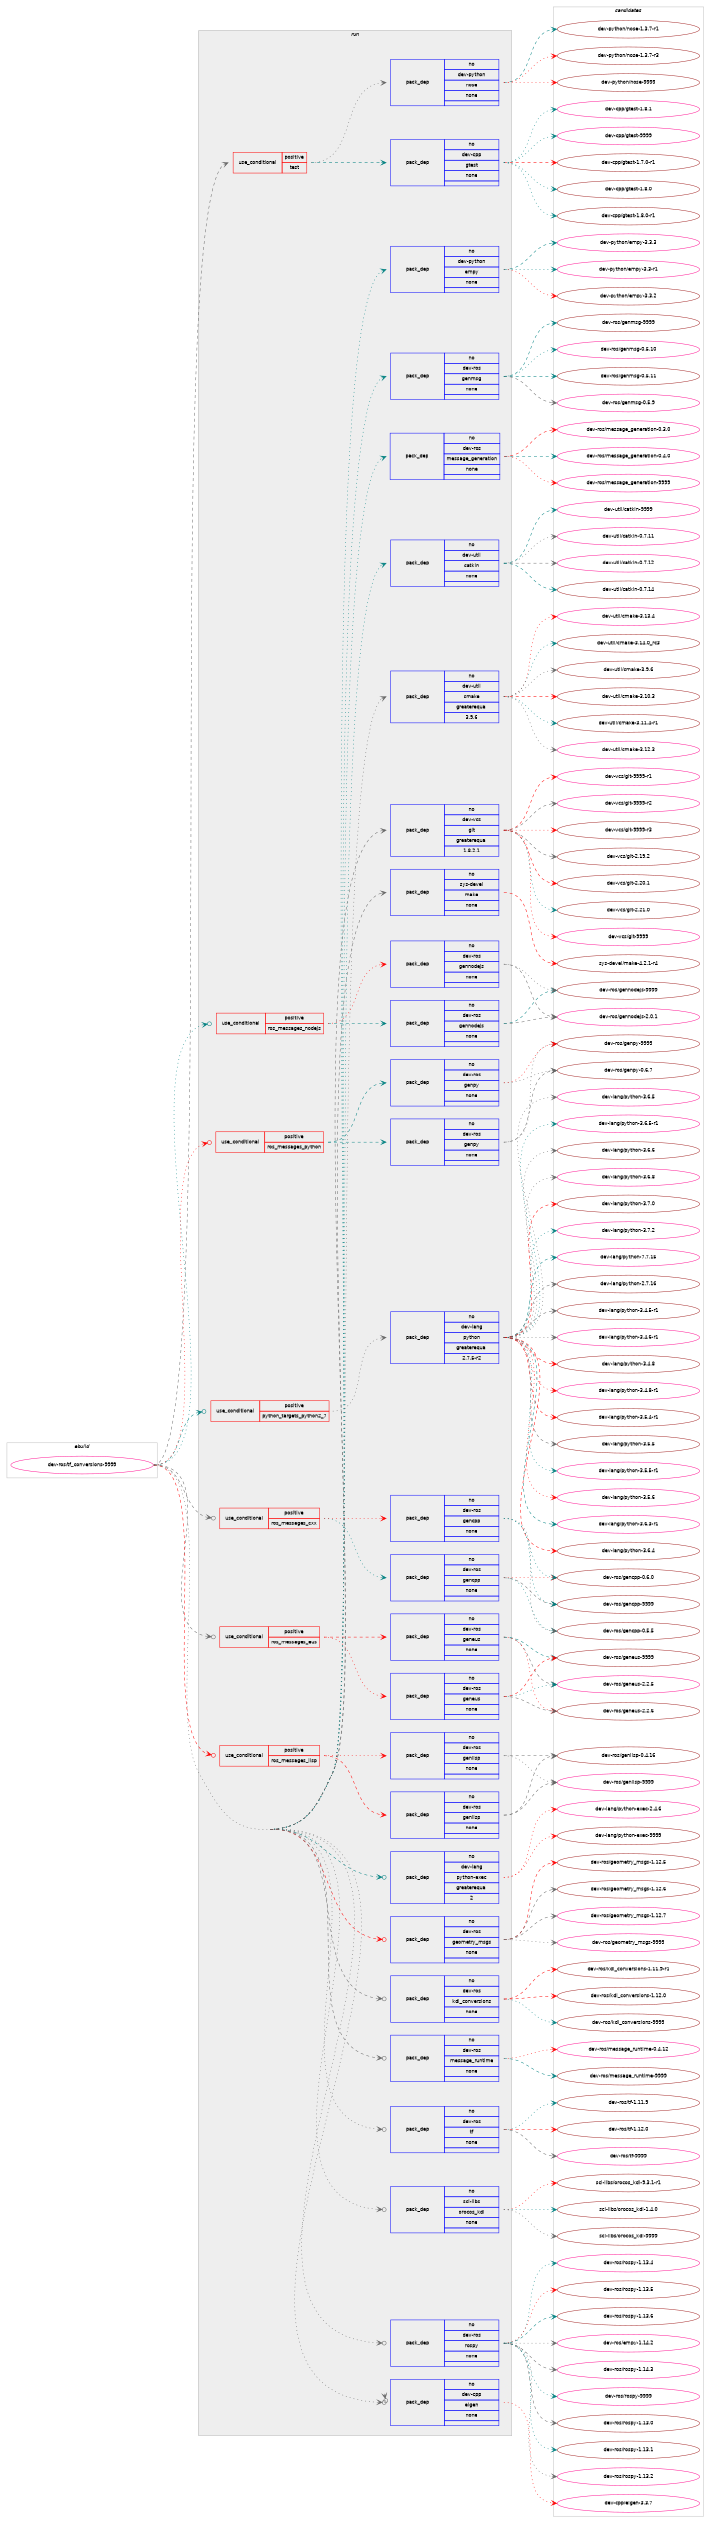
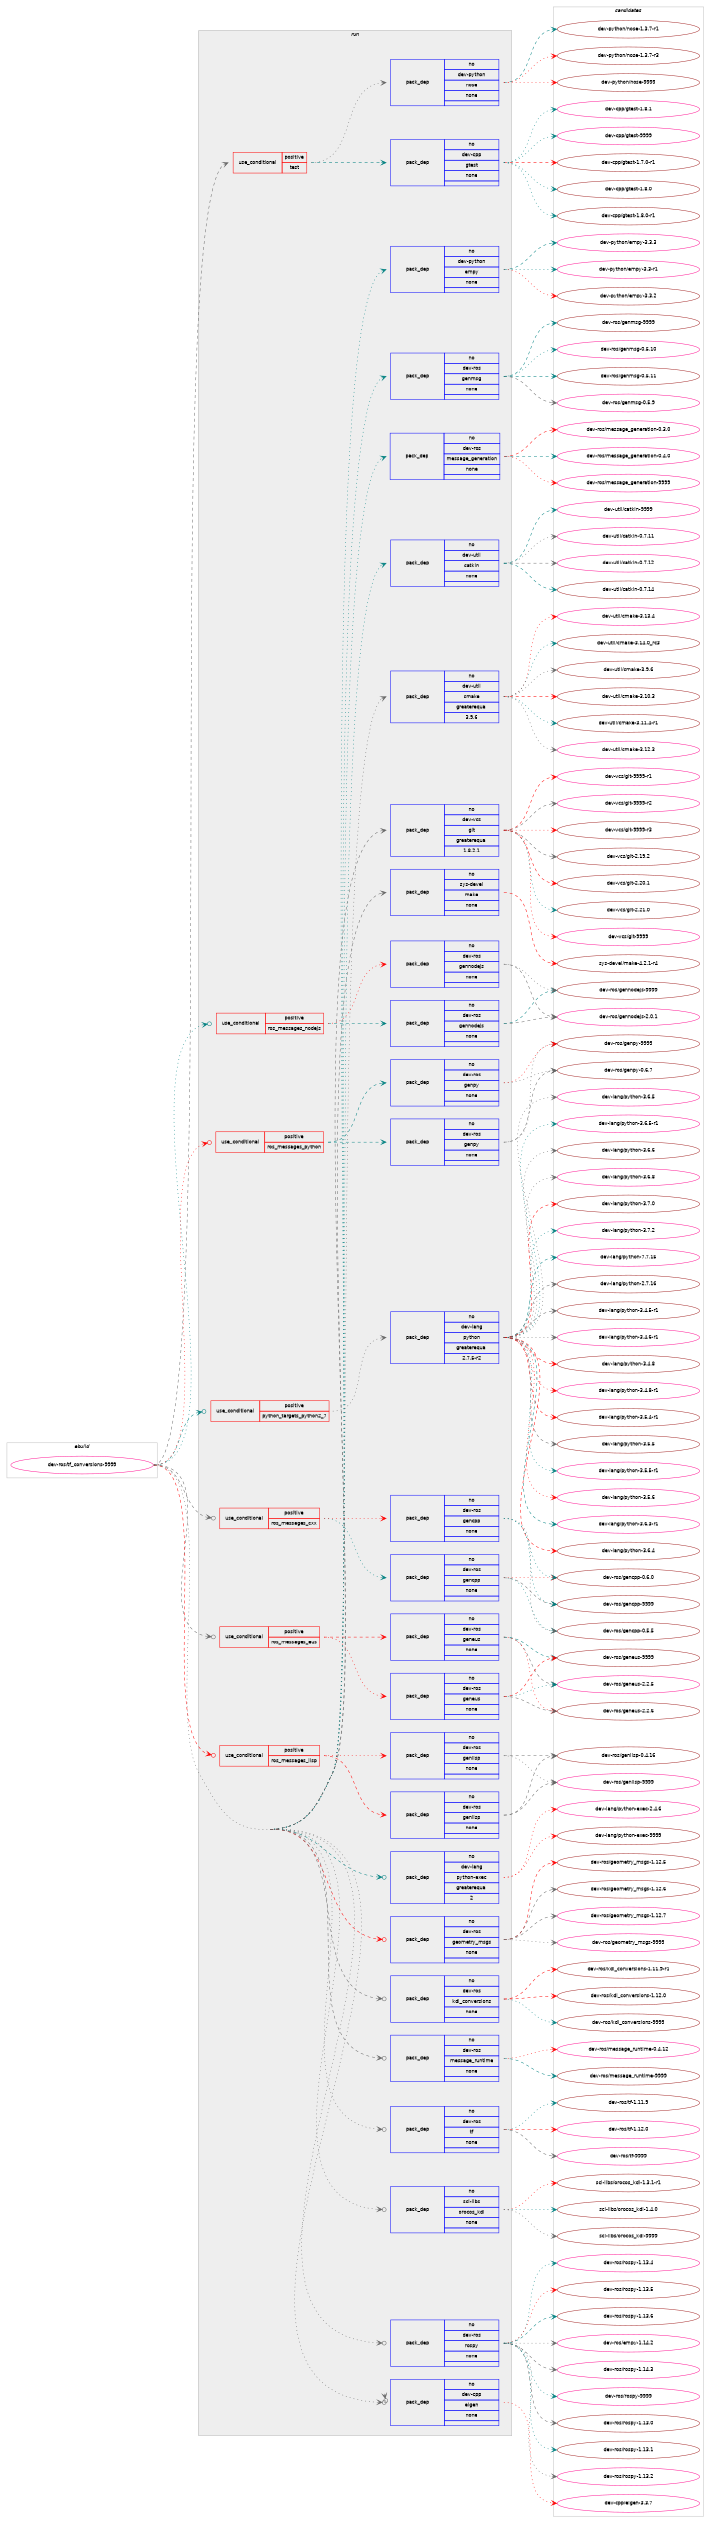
node "dev-ros/tf-1.12.0": color brown -> deeppink
node "sci-libs/orocos_kdl-9.3.1-r1": label "sci-libs/orocos_kdl-9.3.1-r1" -> "sci-libs/orocos_kdl-1.3.1-r1"
